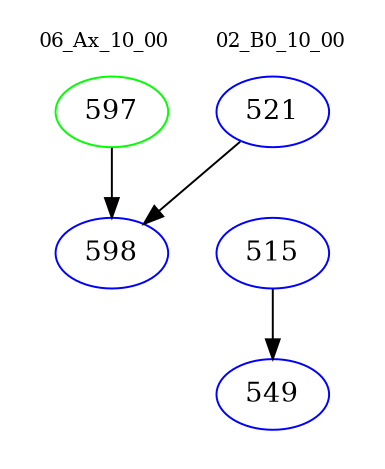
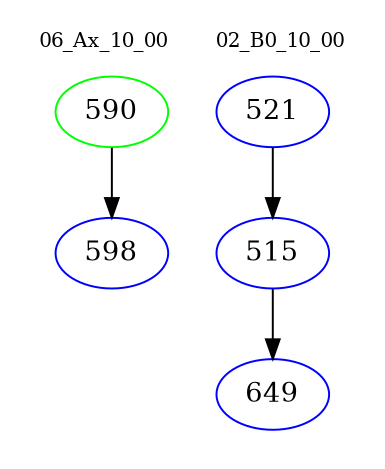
node "597": label "597" -> "590"
edge "521" -> "598": now "521" -> "515"
node "549": label "549" -> "649"
